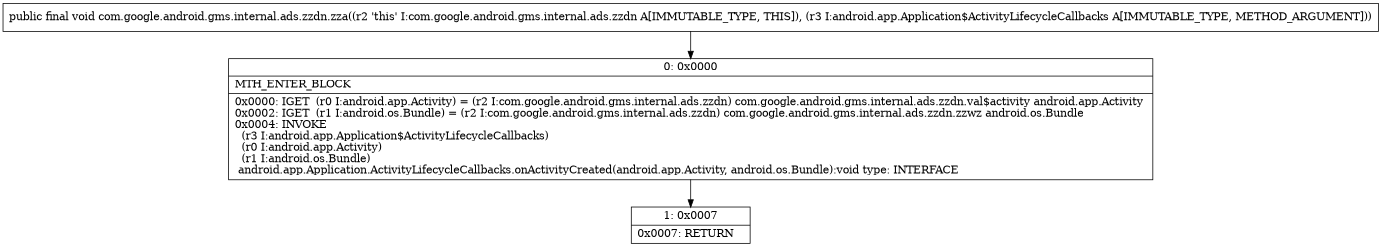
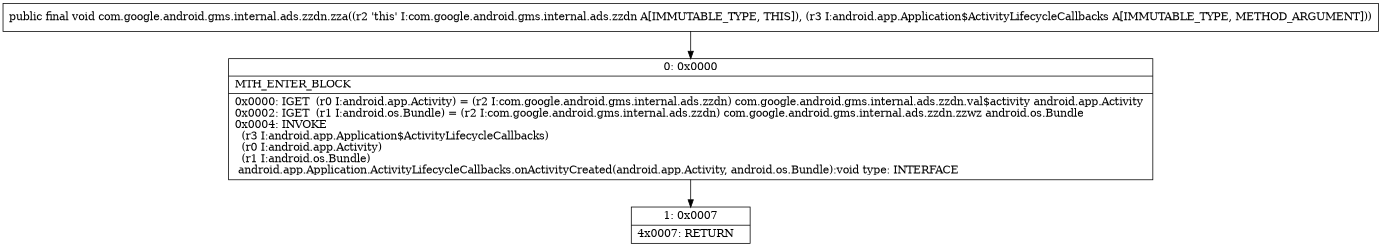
node "1: 0x0007": text "0x0007: RETURN" -> "4x0007: RETURN"
